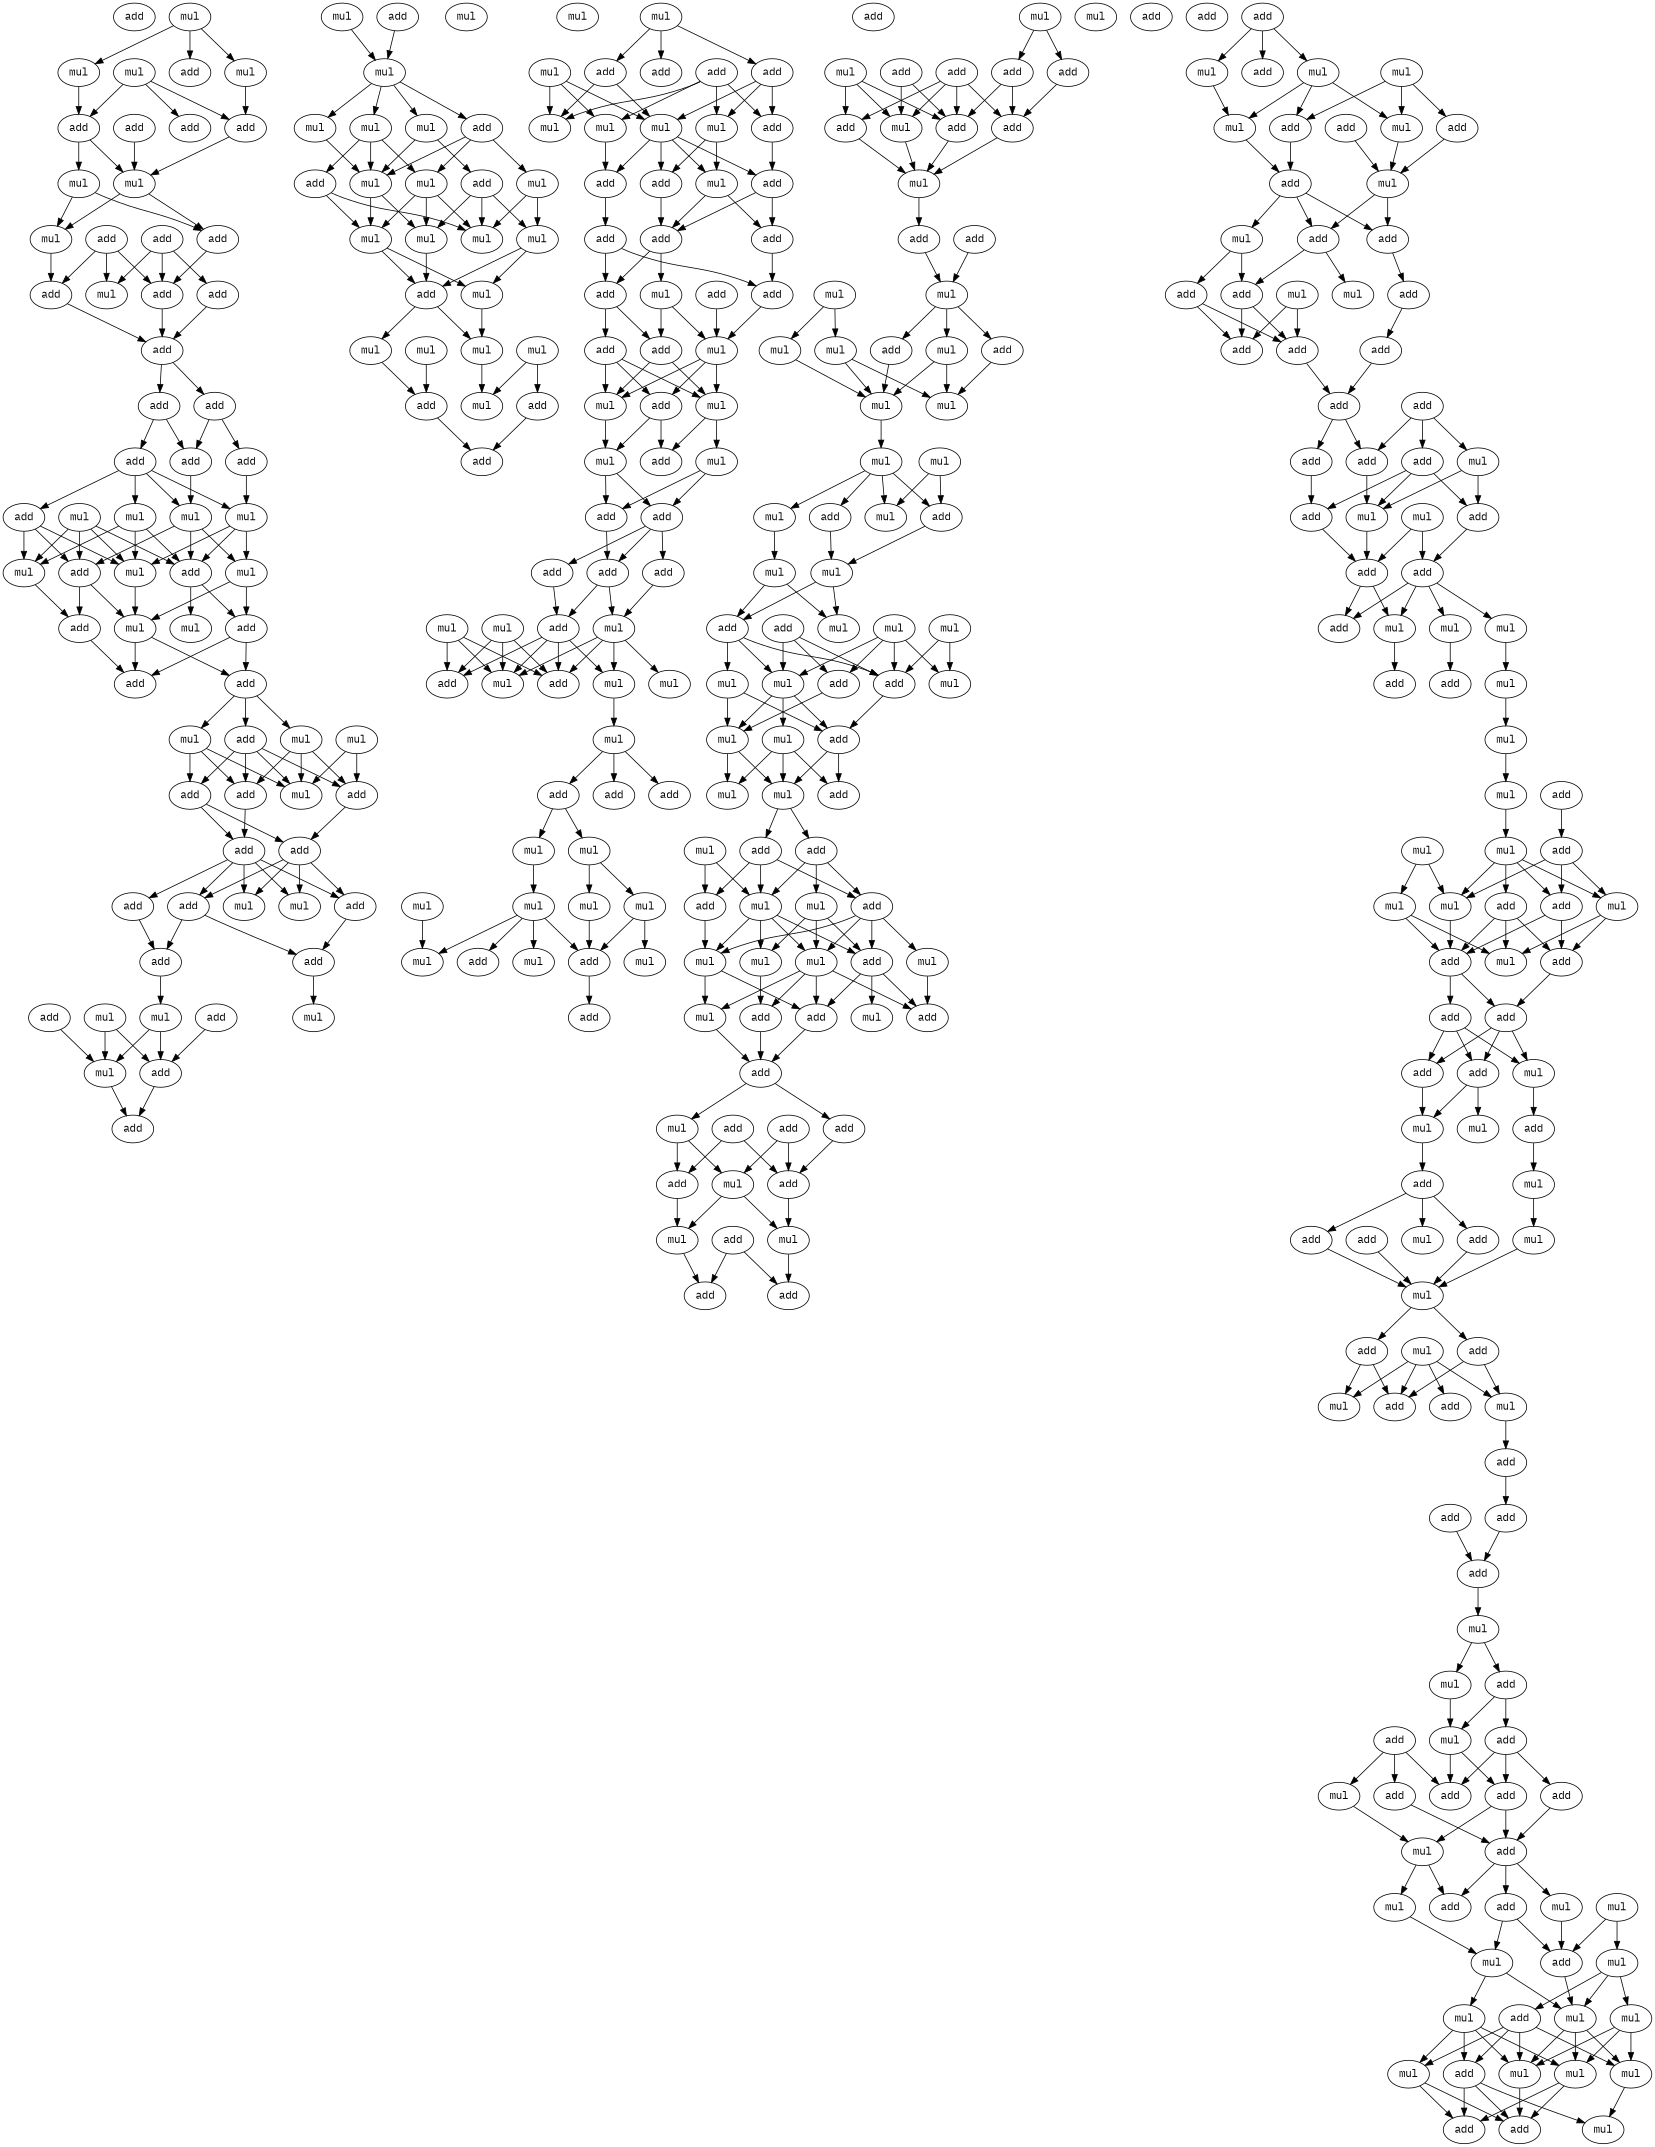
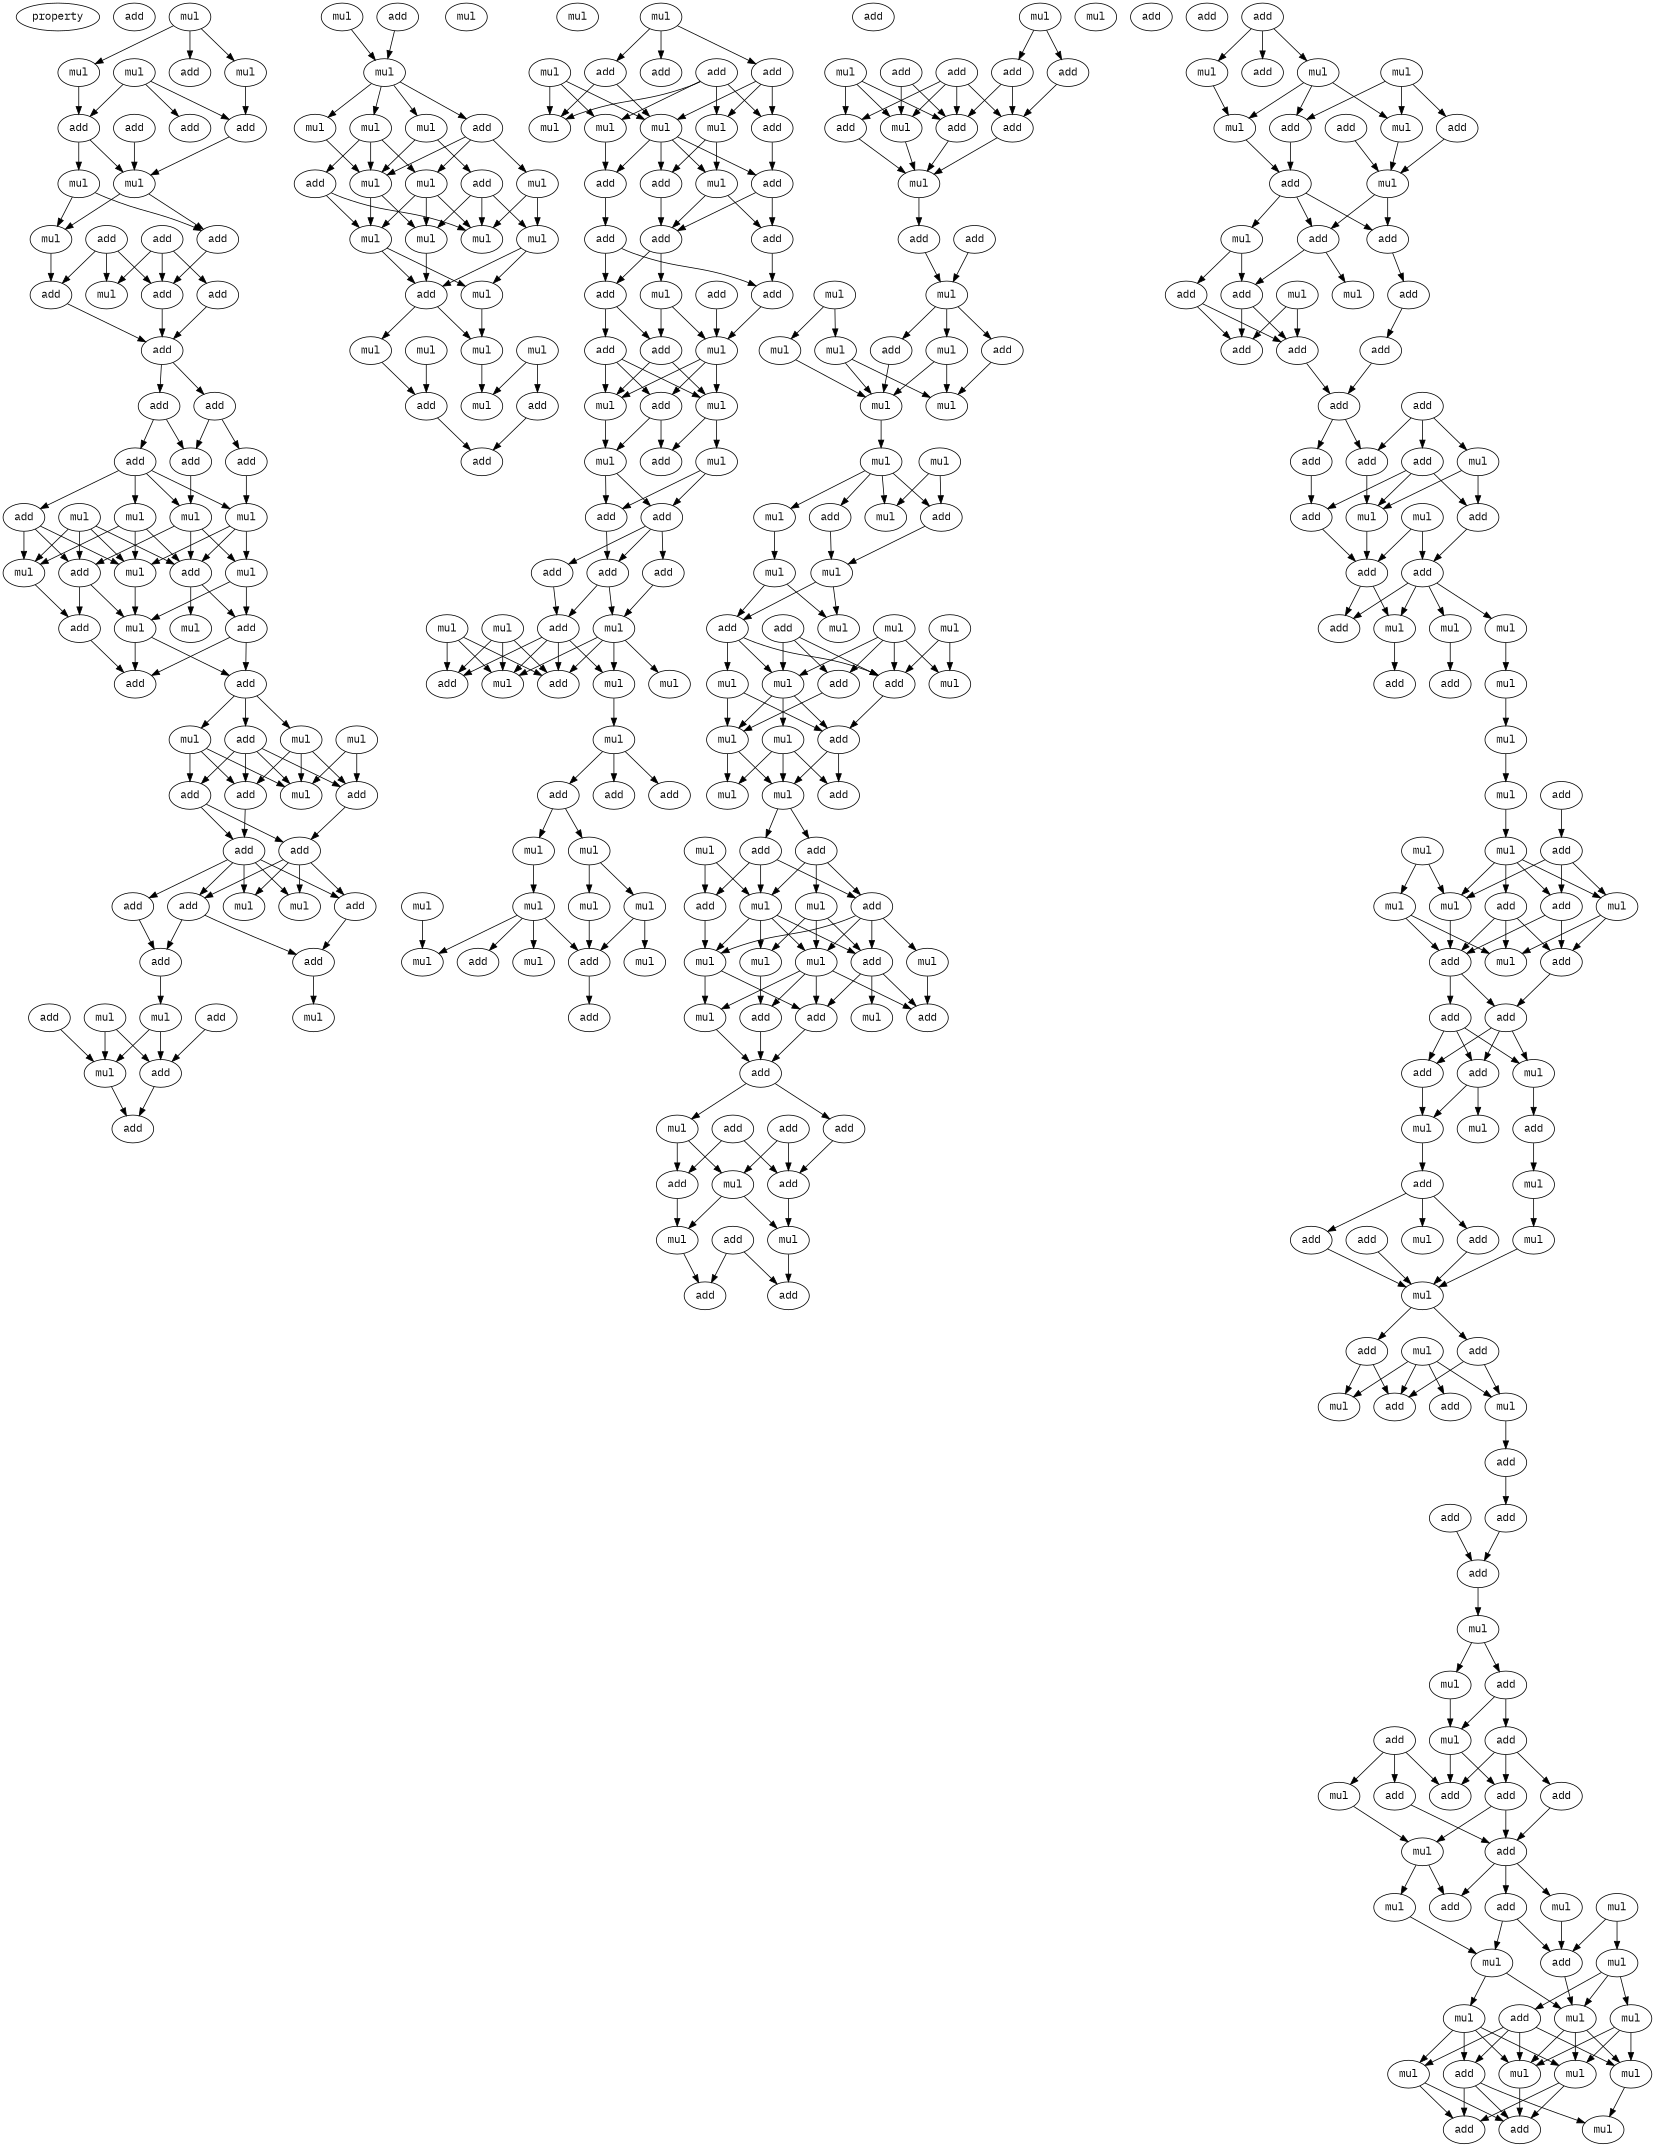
node "property": added
